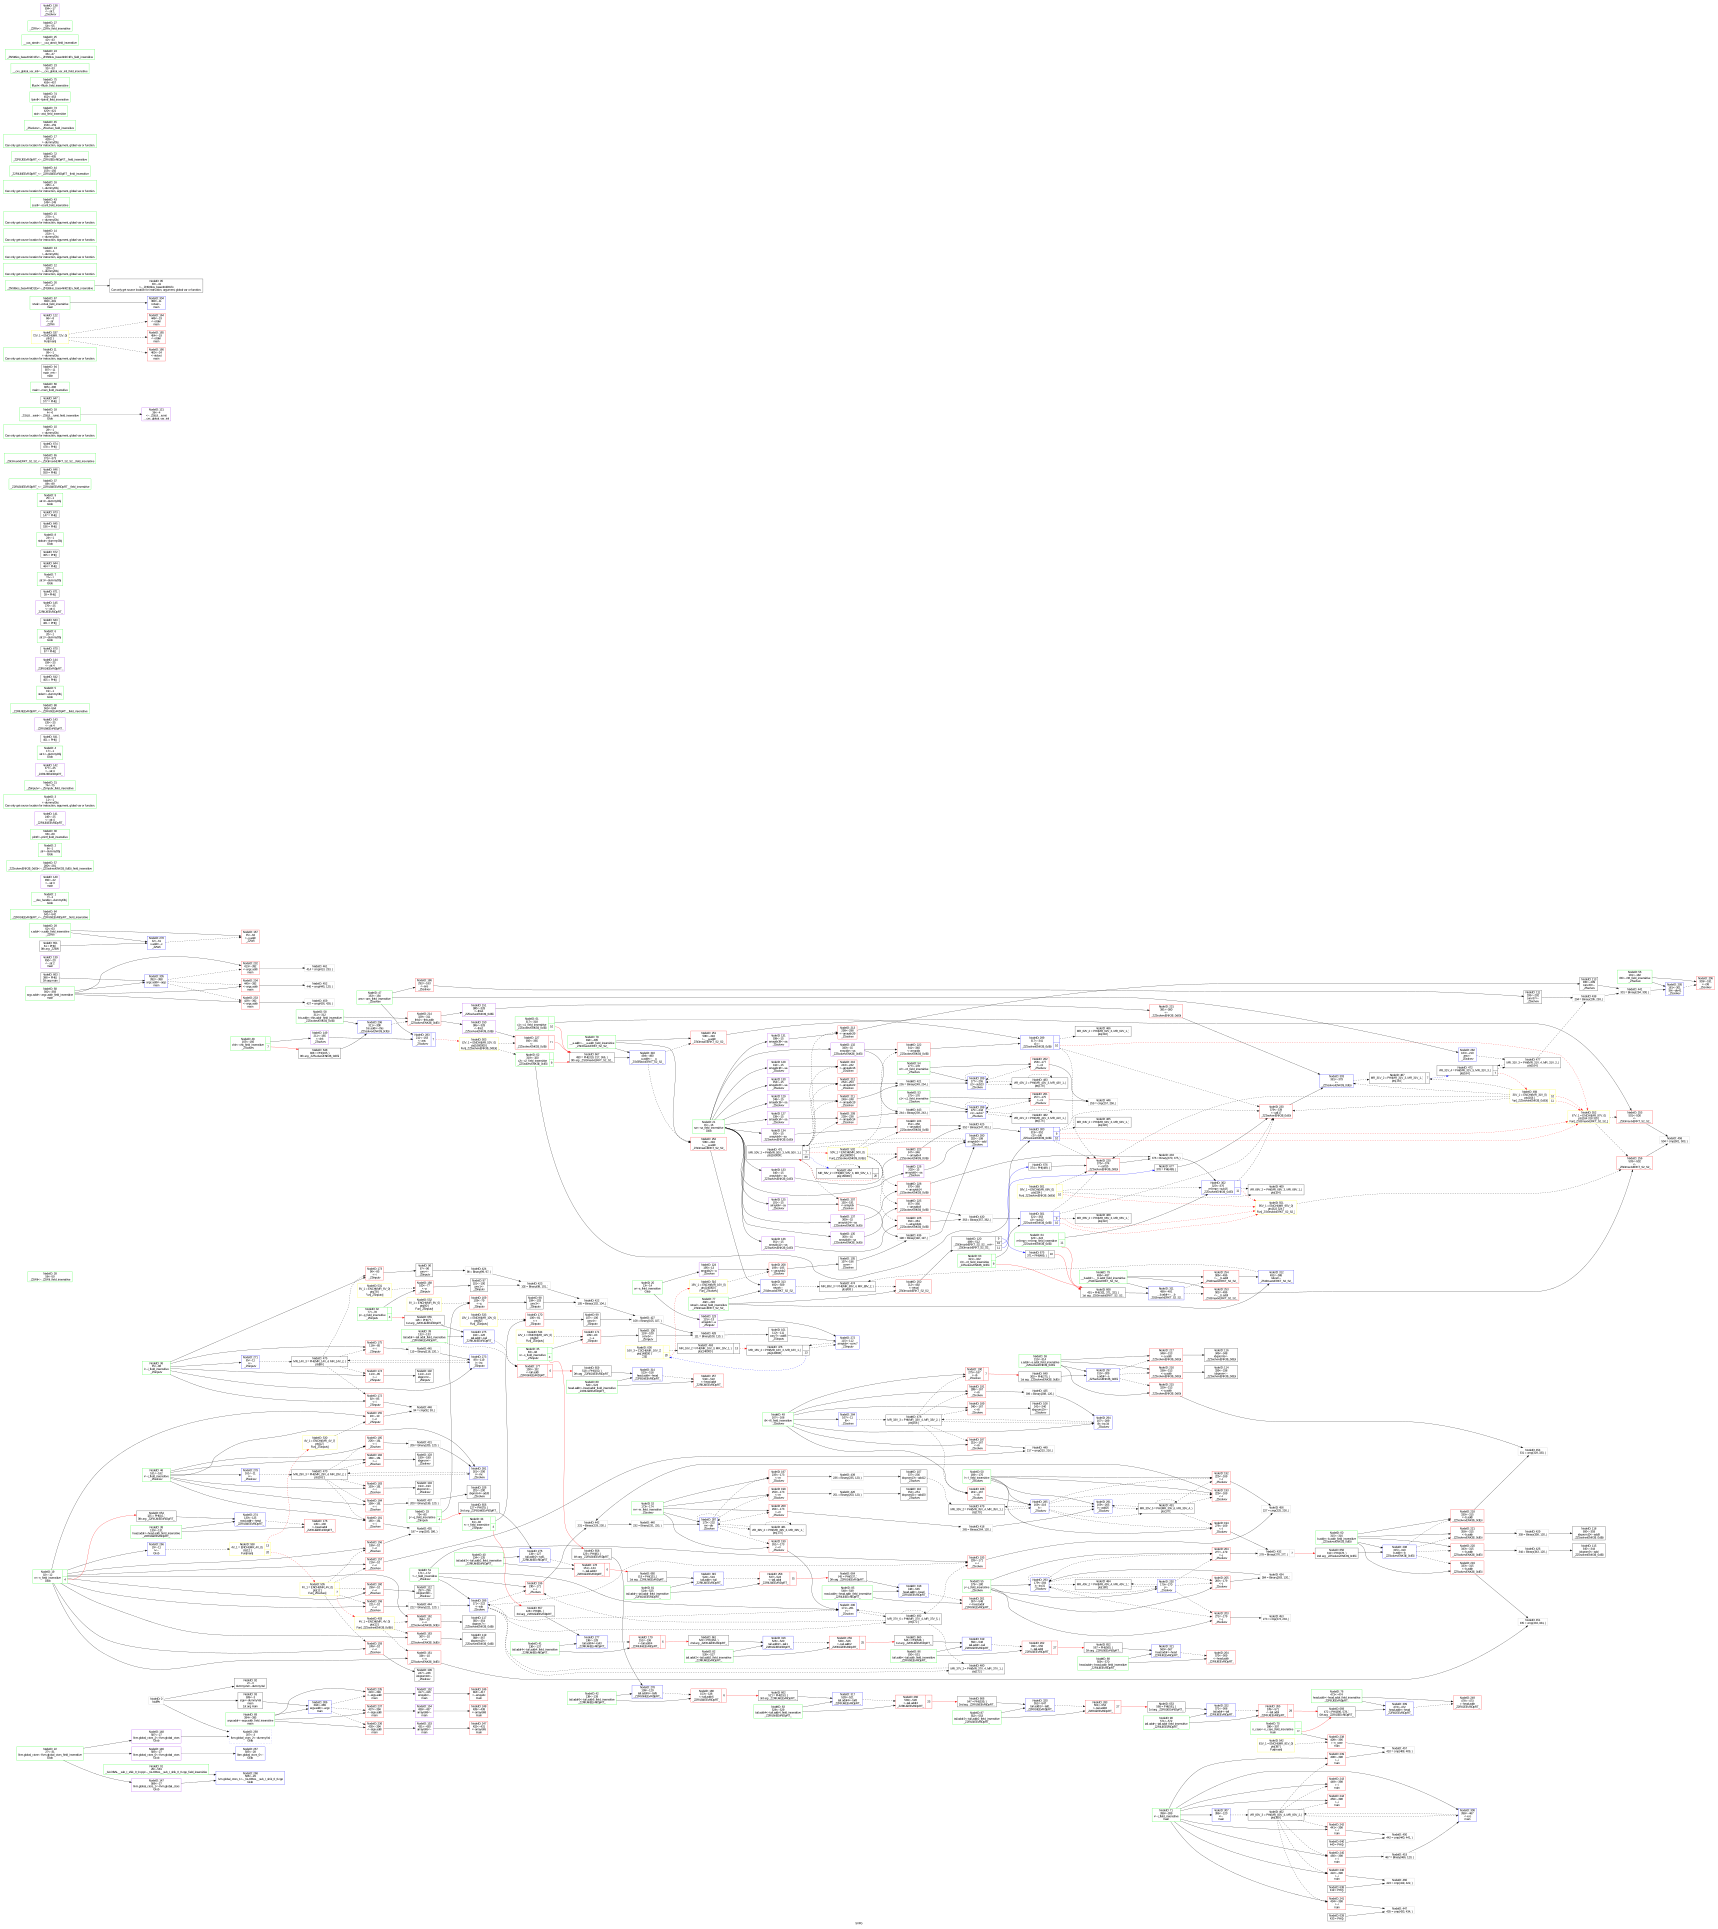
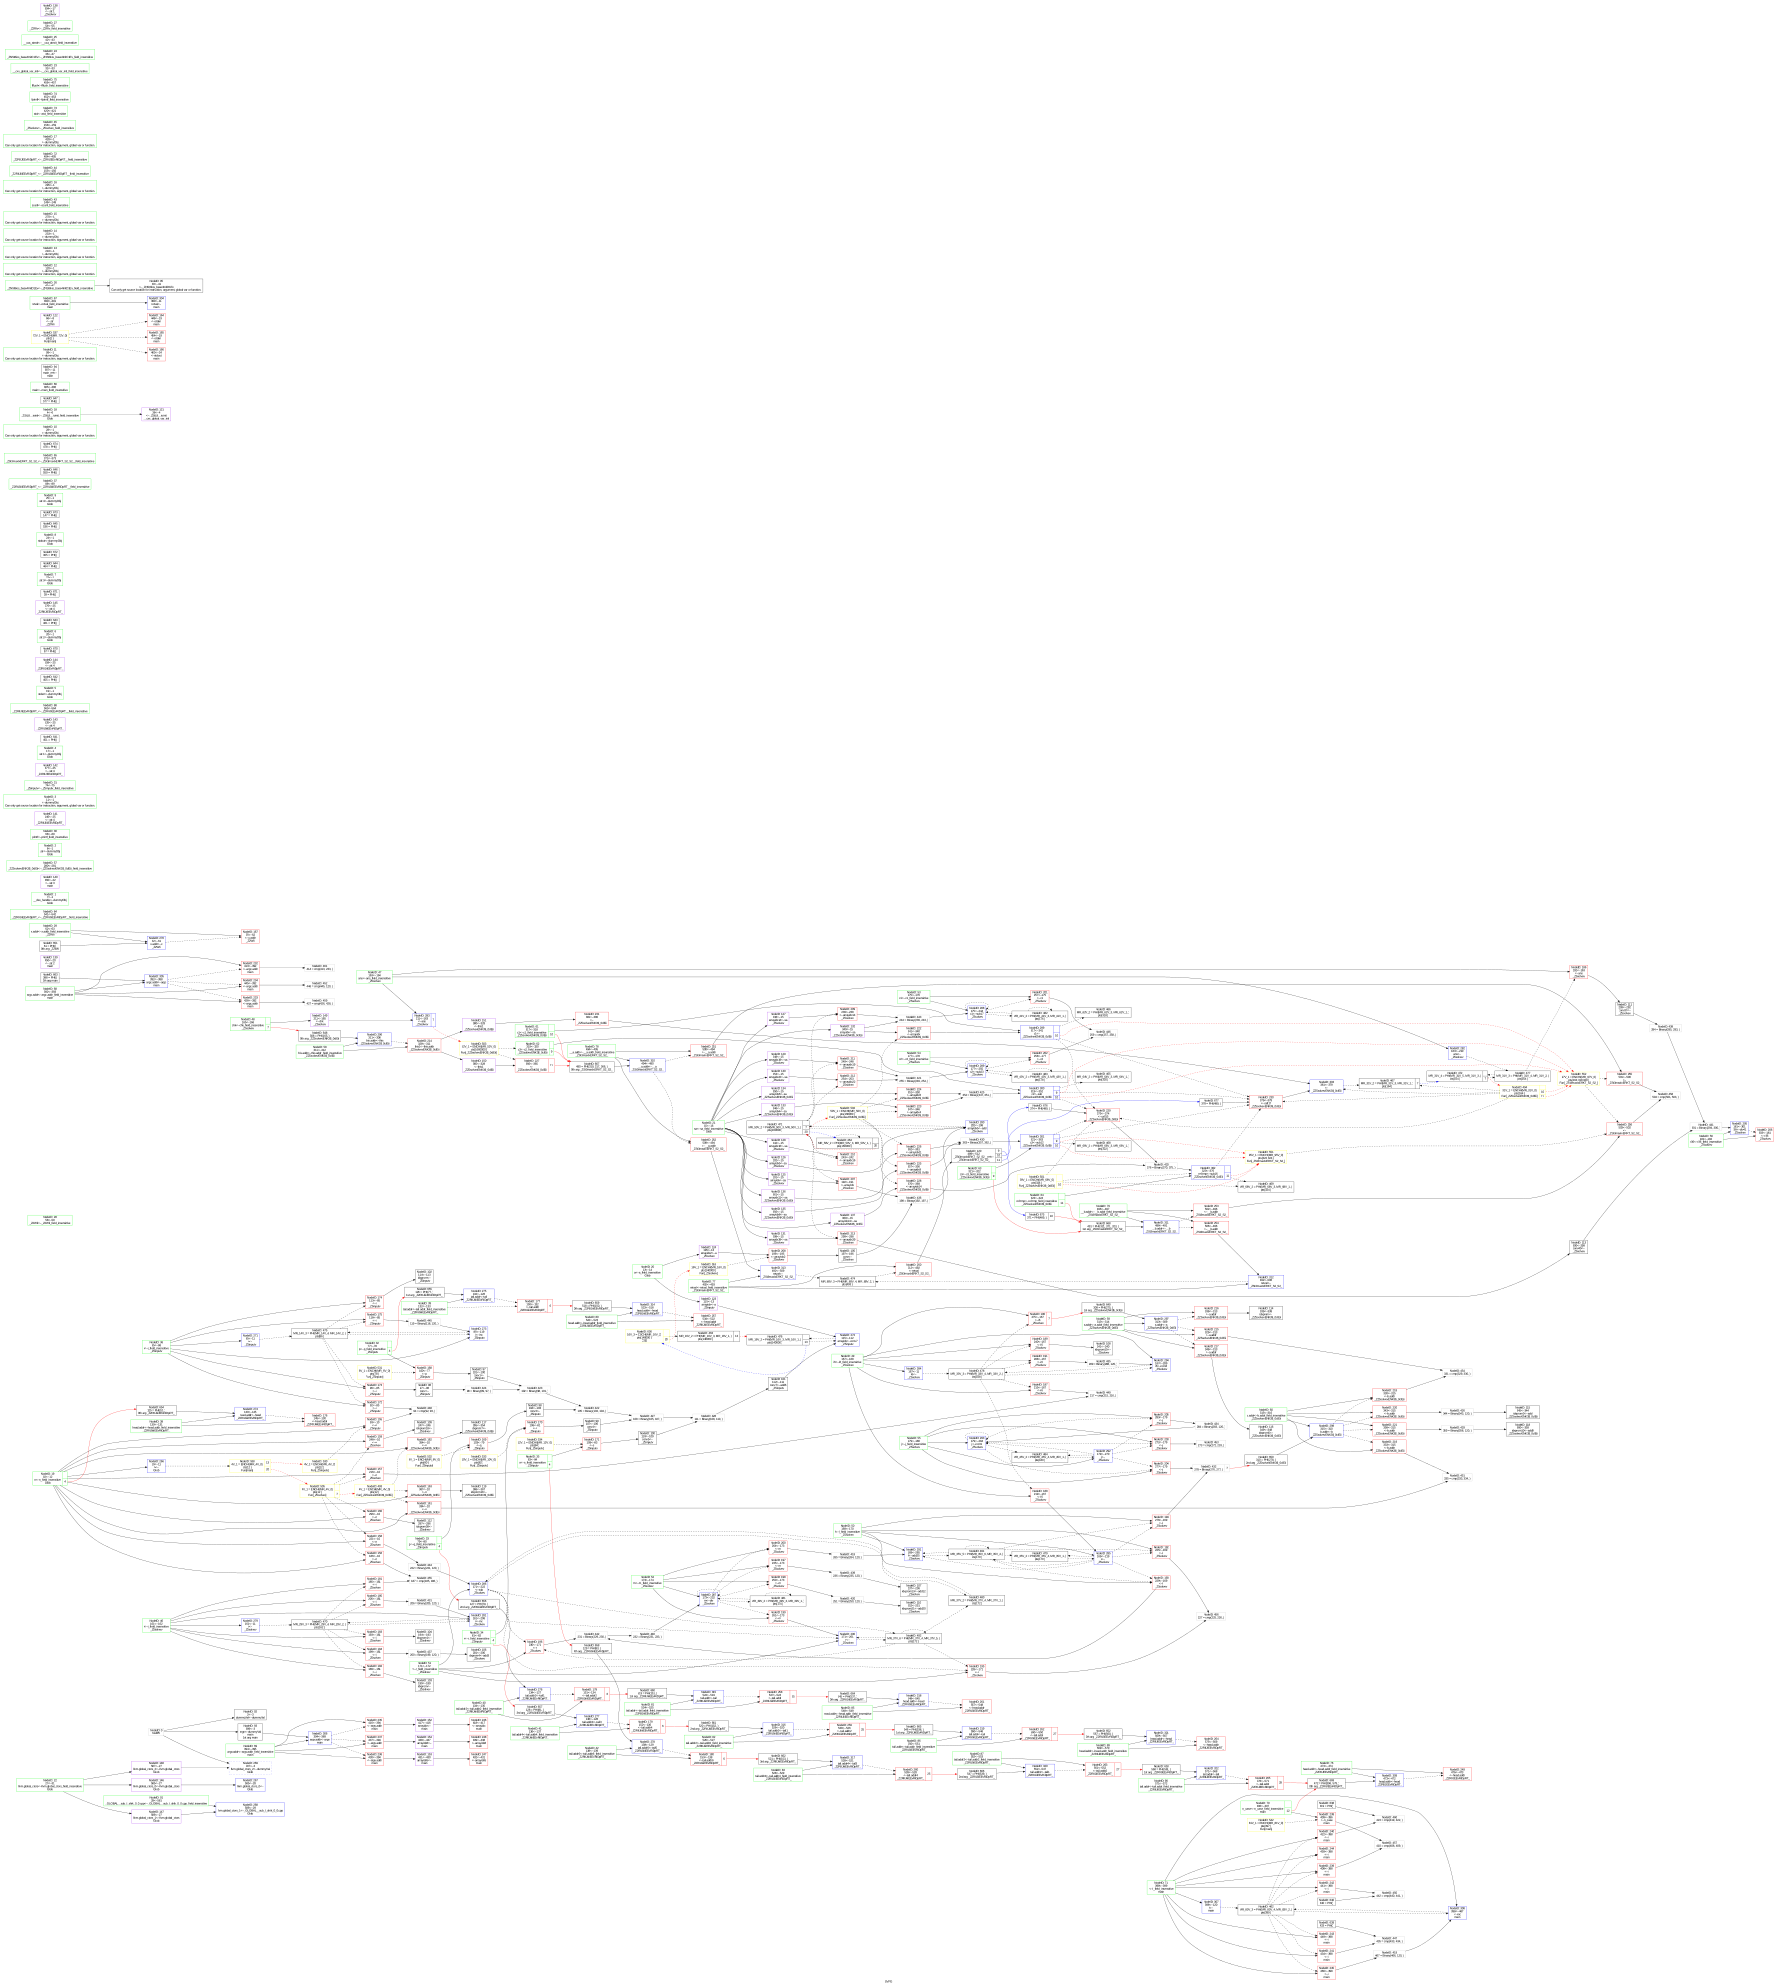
edge "NodeID: 477" -> "NodeID: 438": now "NodeID: 477" -> "NodeID: 186"
edge "NodeID: 107" -> "NodeID: 479": now "NodeID: 491" -> "NodeID: 479"
